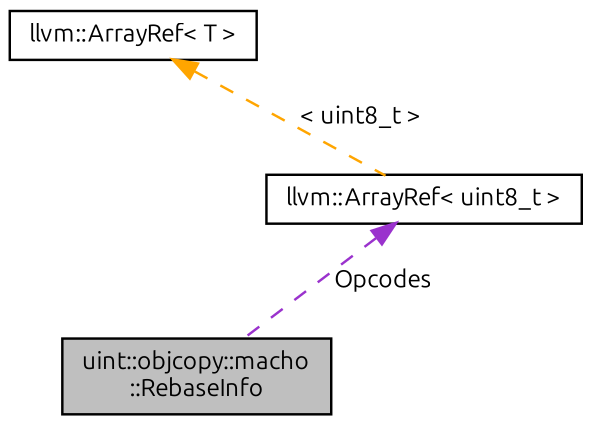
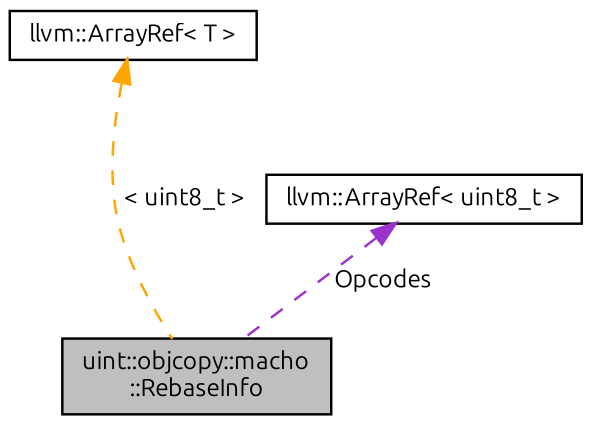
edge "llvm::ArrayRef< uint8_t >" -> "llvm::ArrayRef< T >": now "uint::objcopy::macho ::RebaseInfo" -> "llvm::ArrayRef< T >"
